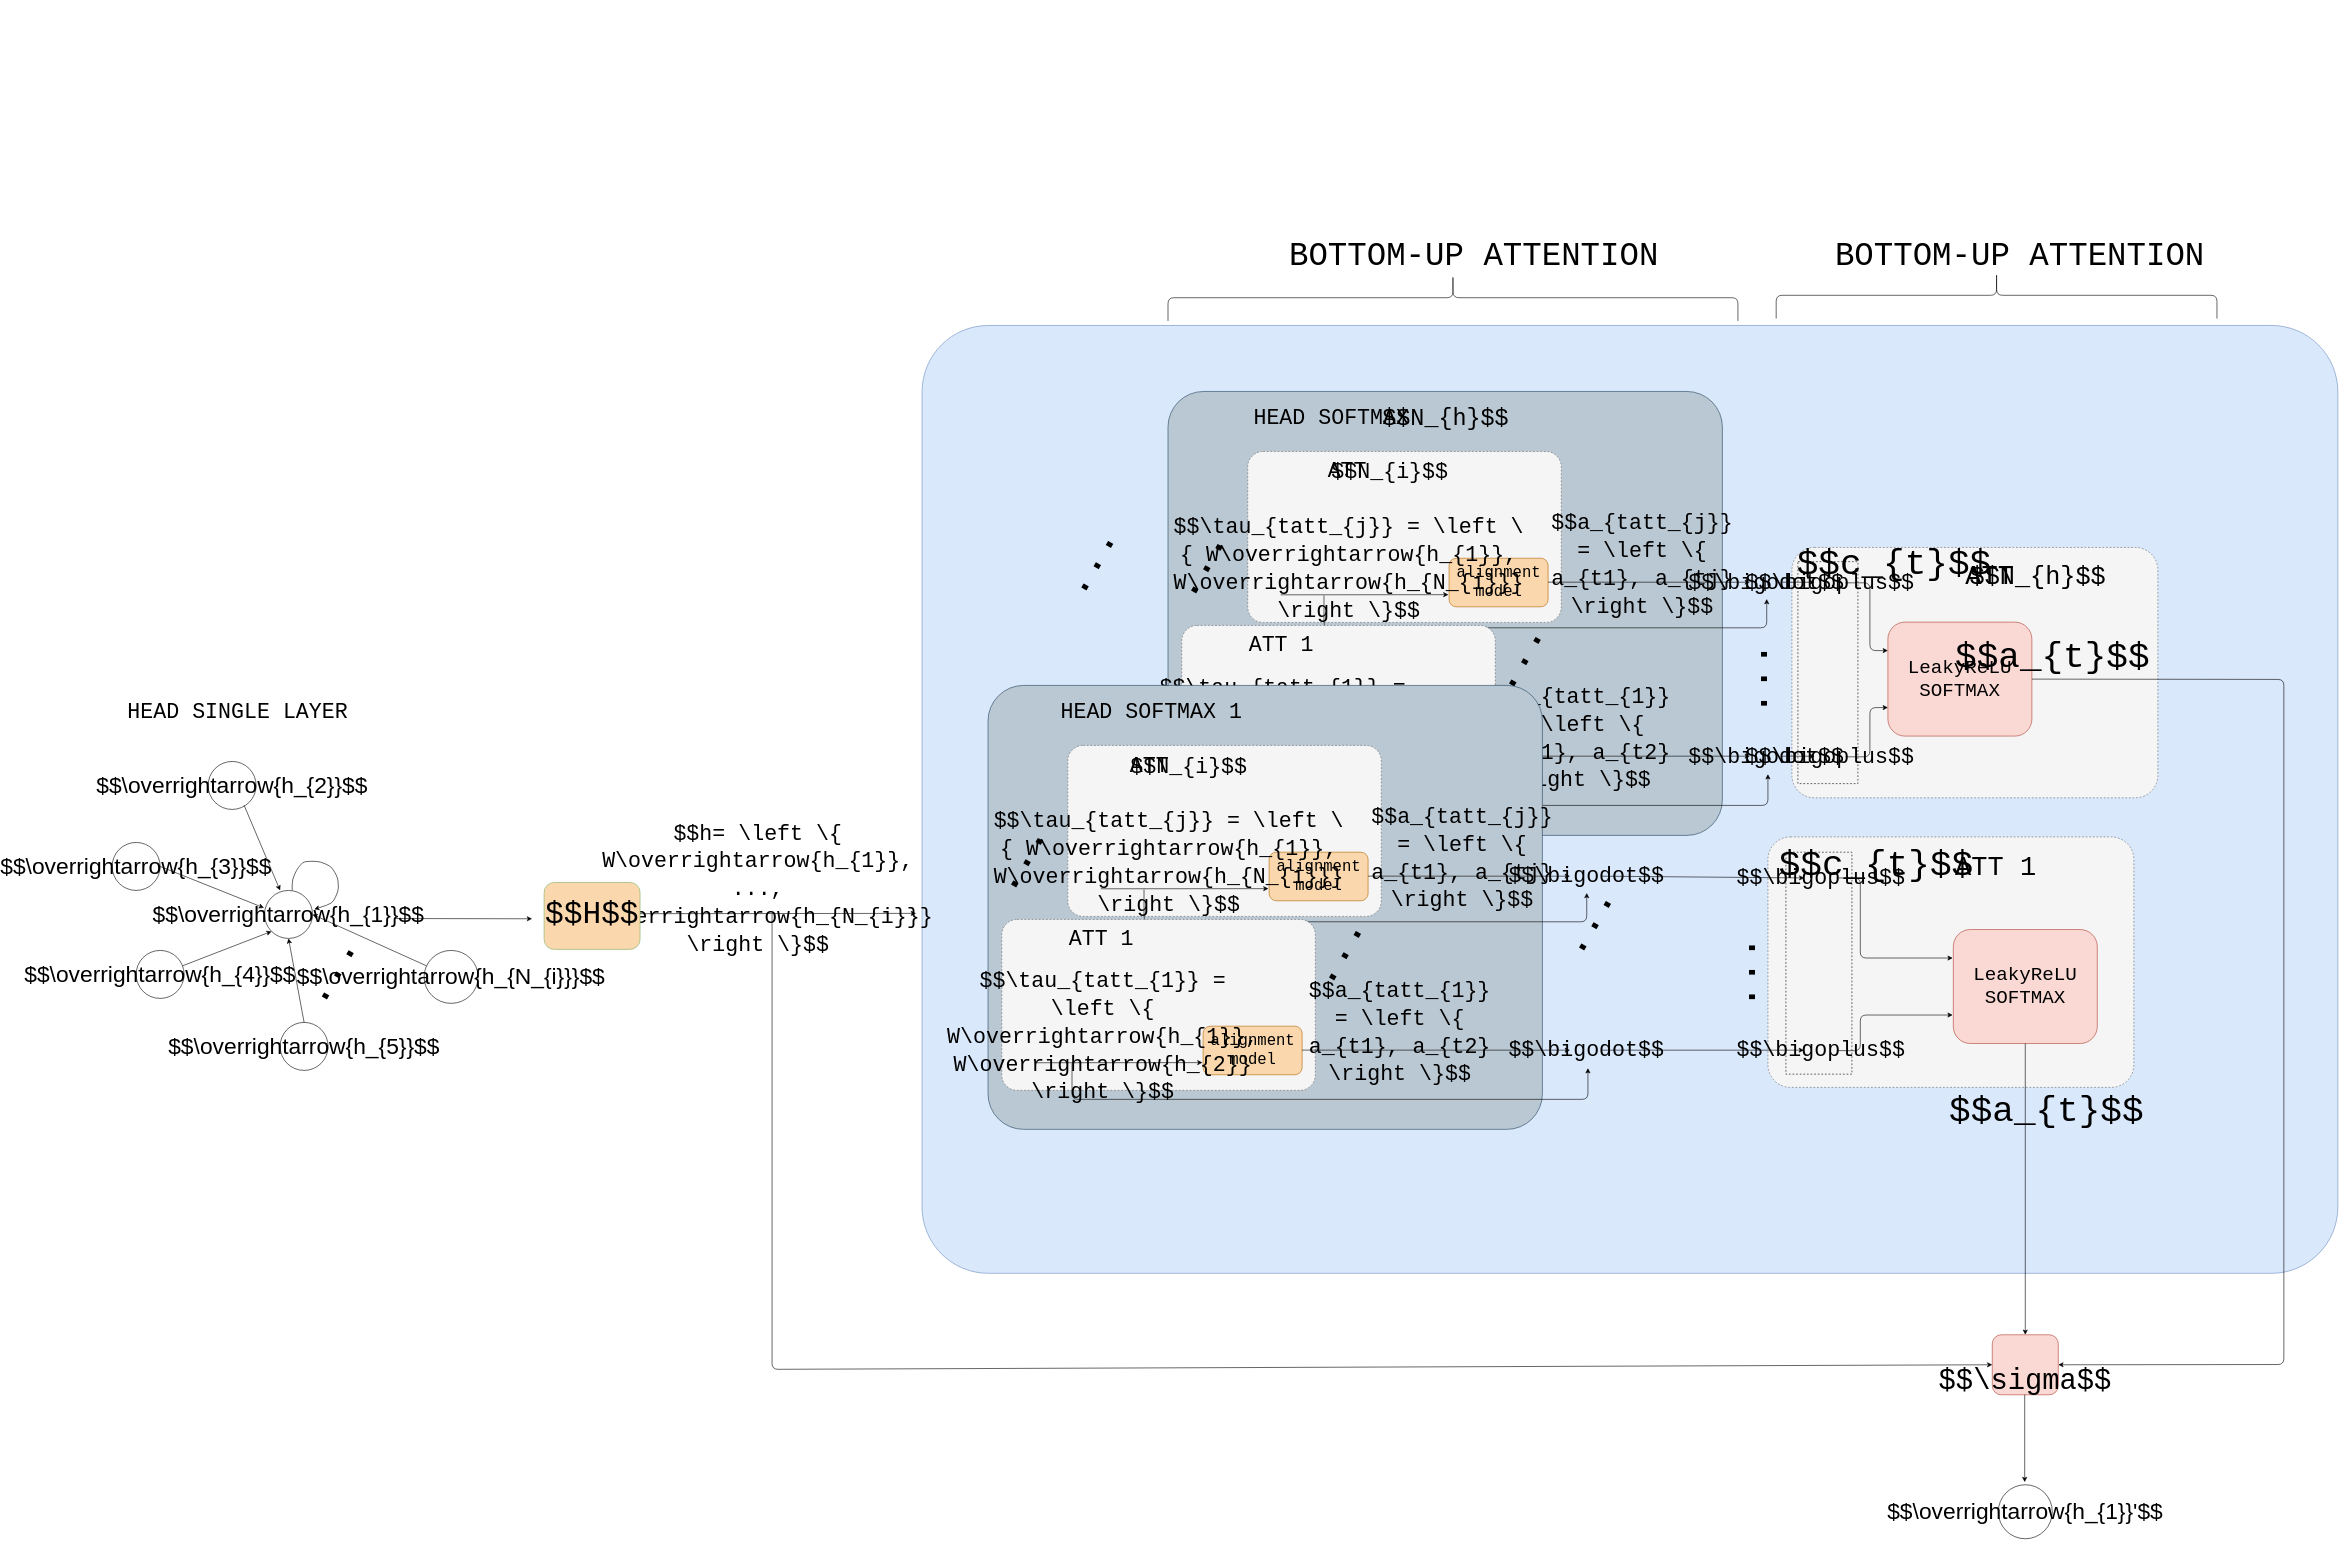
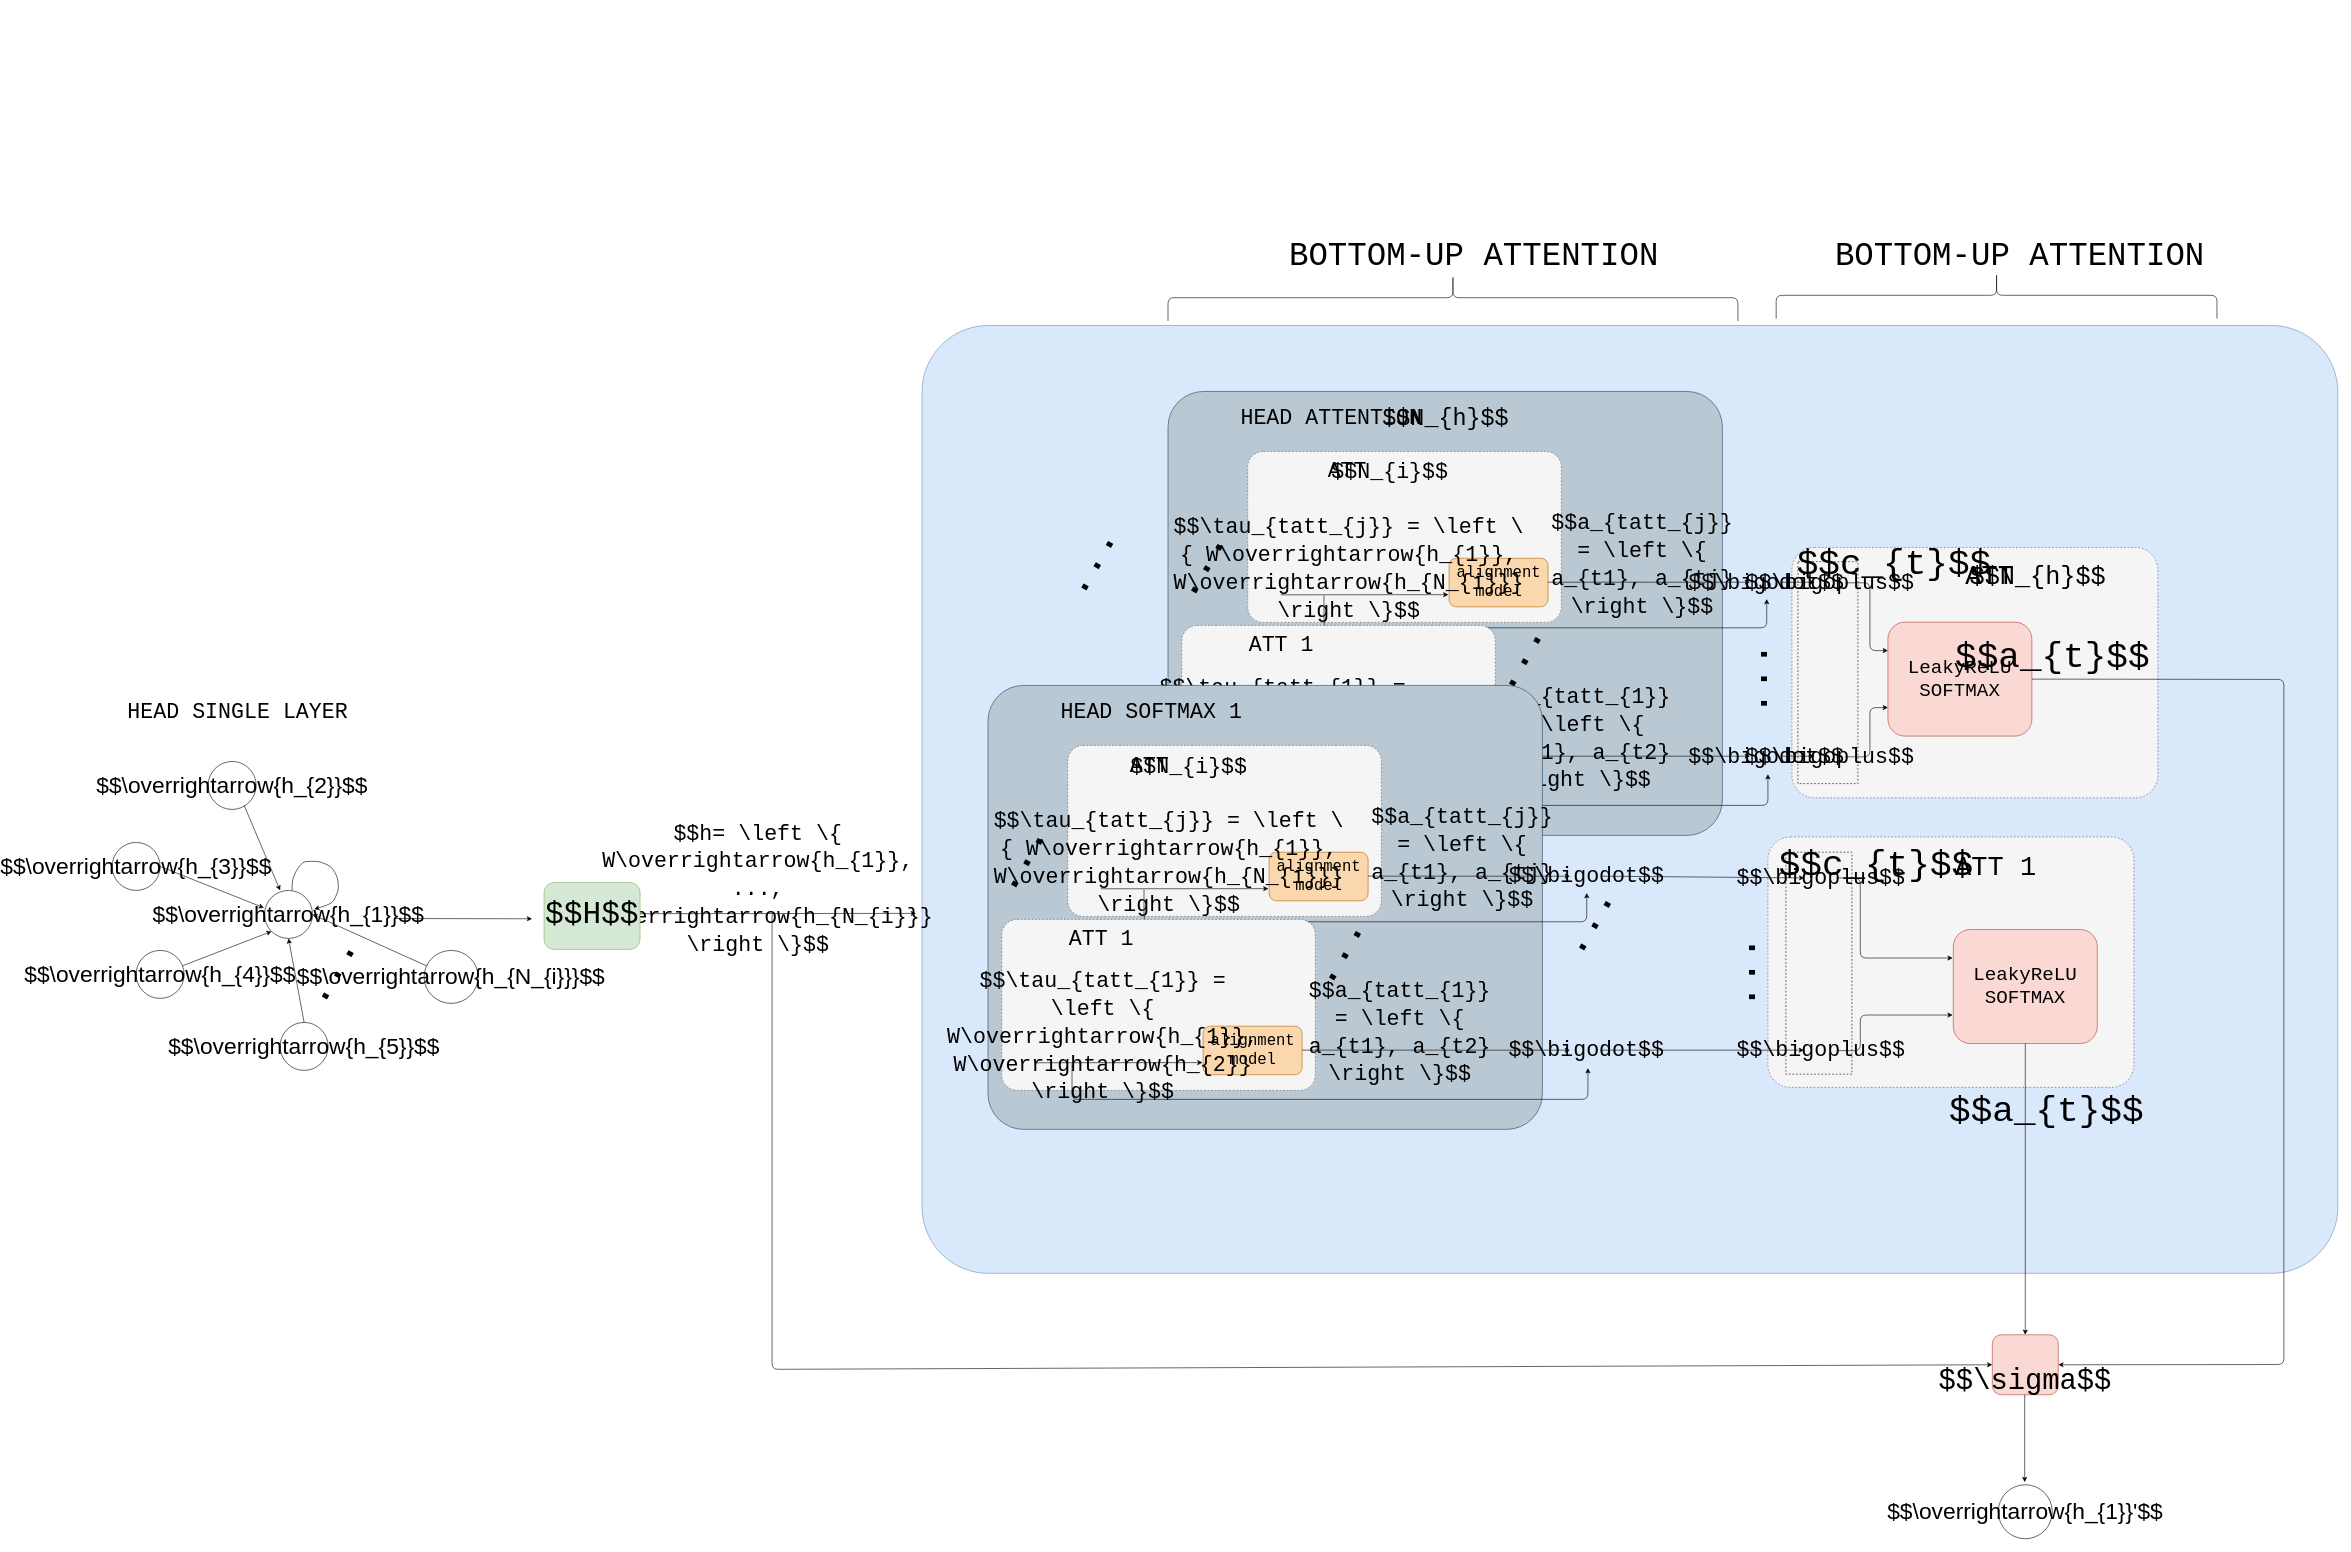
node "HEAD SOFTMAX": label "HEAD SOFTMAX" -> "HEAD ATTENTION"
node "$$H$$": fillcolor #fad7ac -> #d5e8d4
